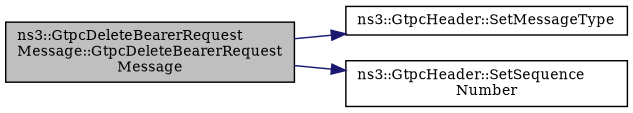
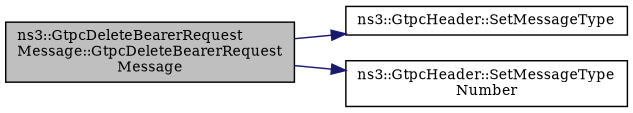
node "ns3::GtpcHeader::SetSequence Number": label "ns3::GtpcHeader::SetSequence Number" -> "ns3::GtpcHeader::SetMessageType Number"
